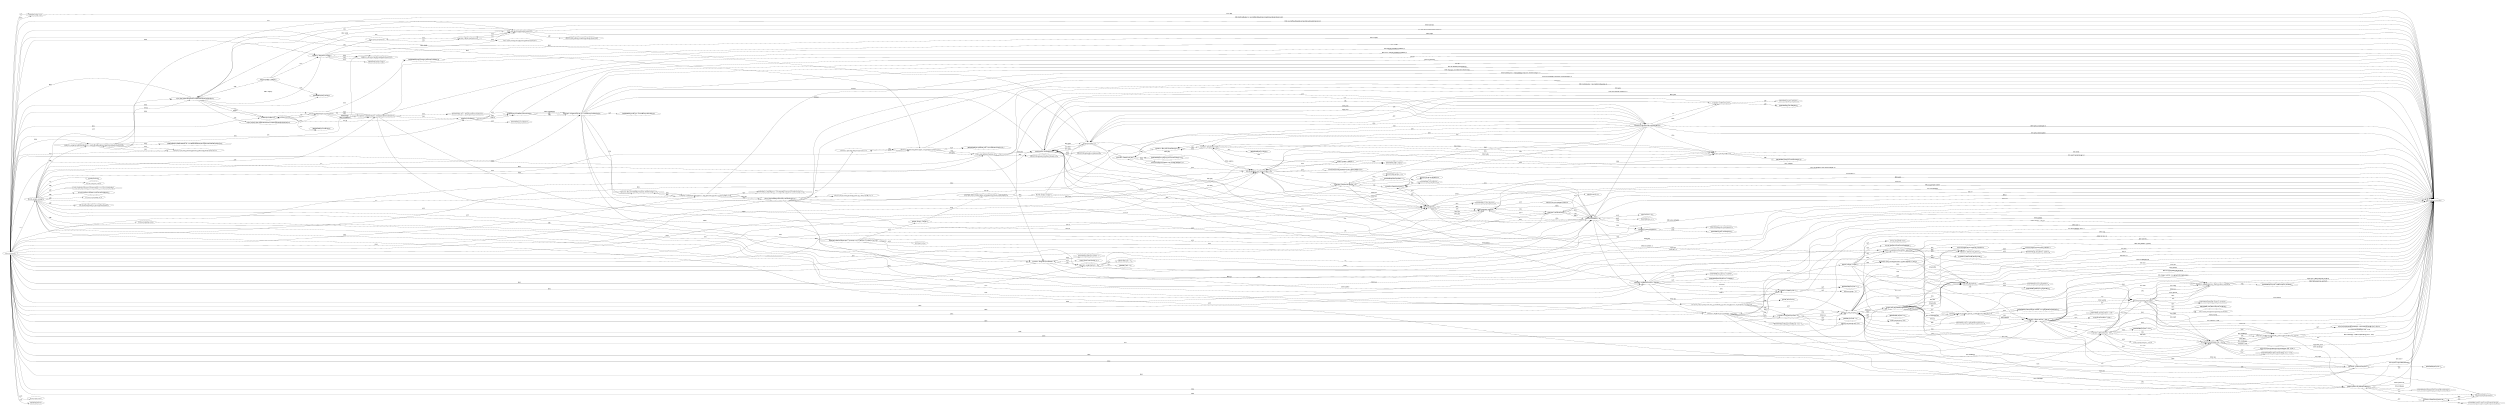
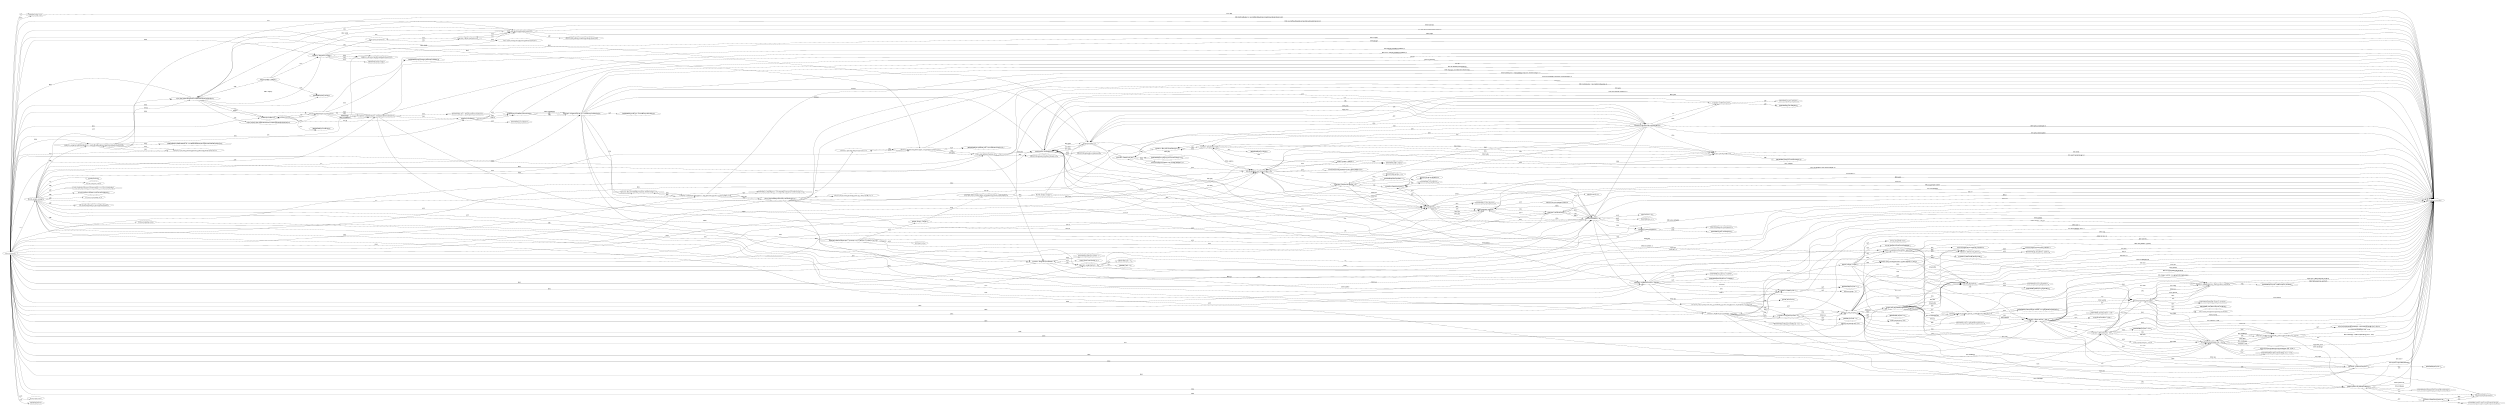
edge "(IDENTIFIER,Integer,Integer.parseInt(in.readLine()))" -> "(METHOD_RETURN,void)": now "(parseInt,Integer.parseInt(in.readLine()))" -> "(METHOD_RETURN,void)"
edge "(max,Math.max(max, nextInd))" -> "(min,Math.min(minRange, max - min))": now "(IDENTIFIER,max,max - min)" -> "(min,Math.min(minRange, max - min))"
